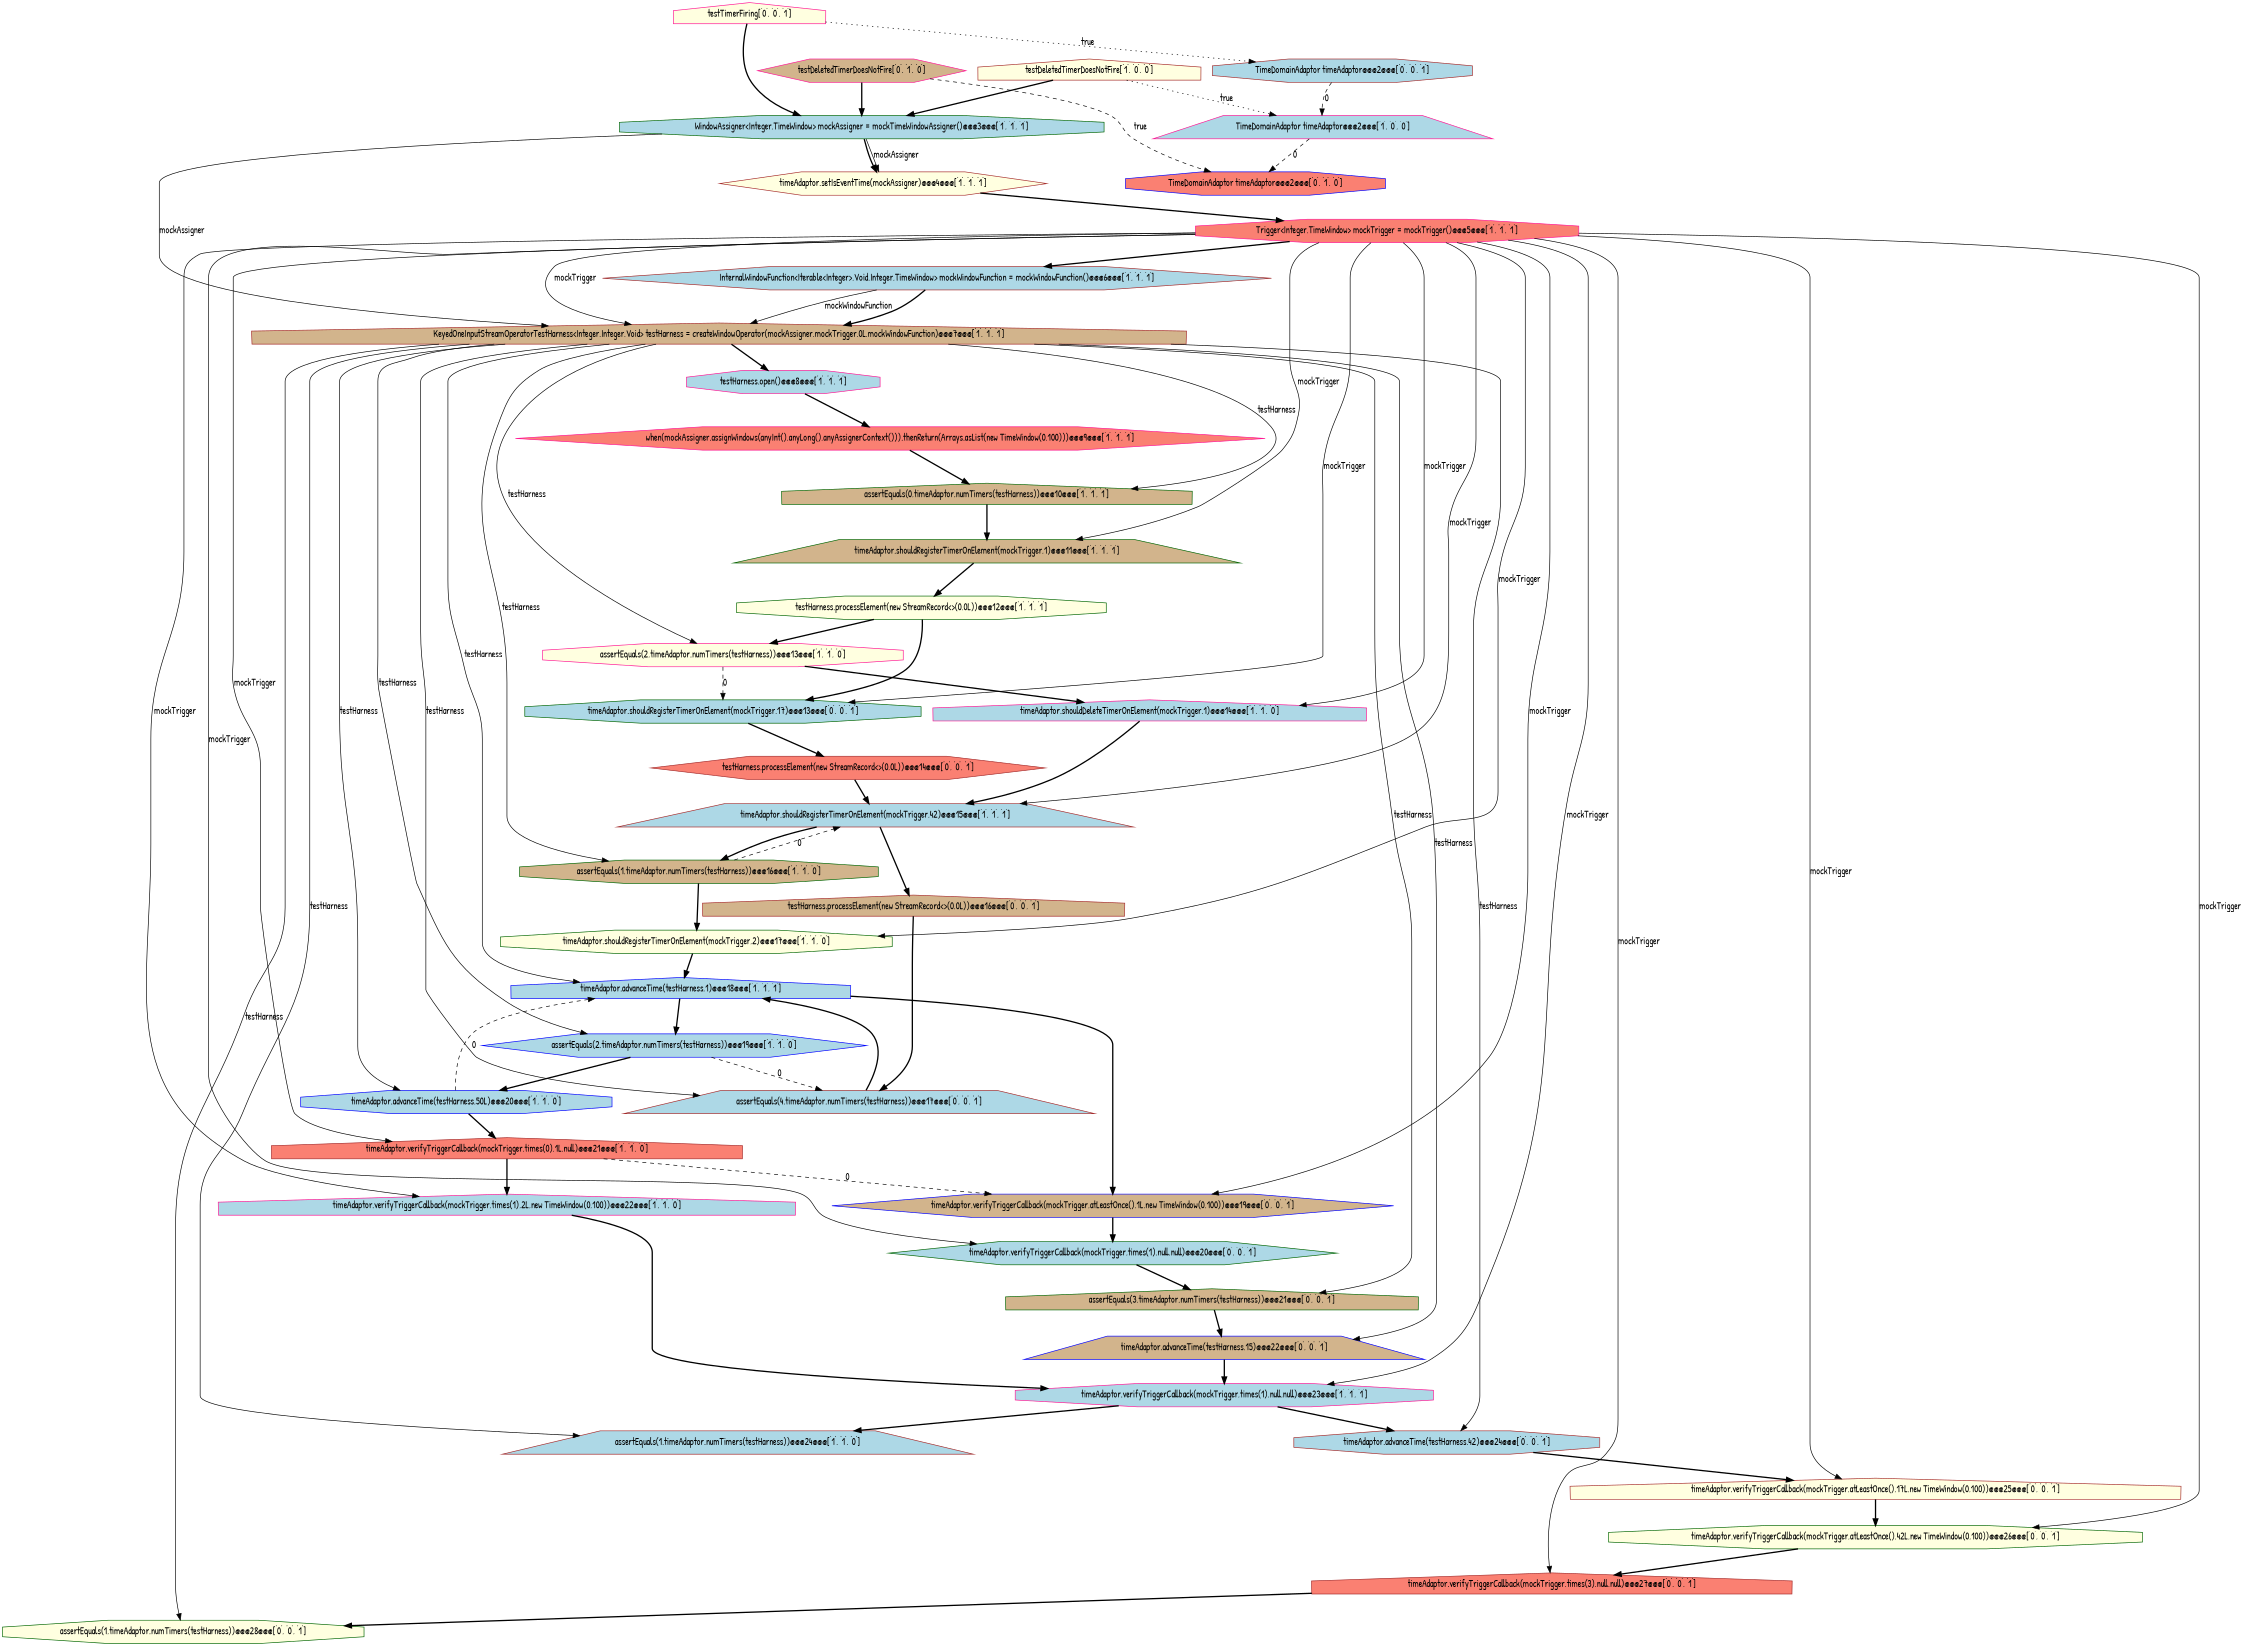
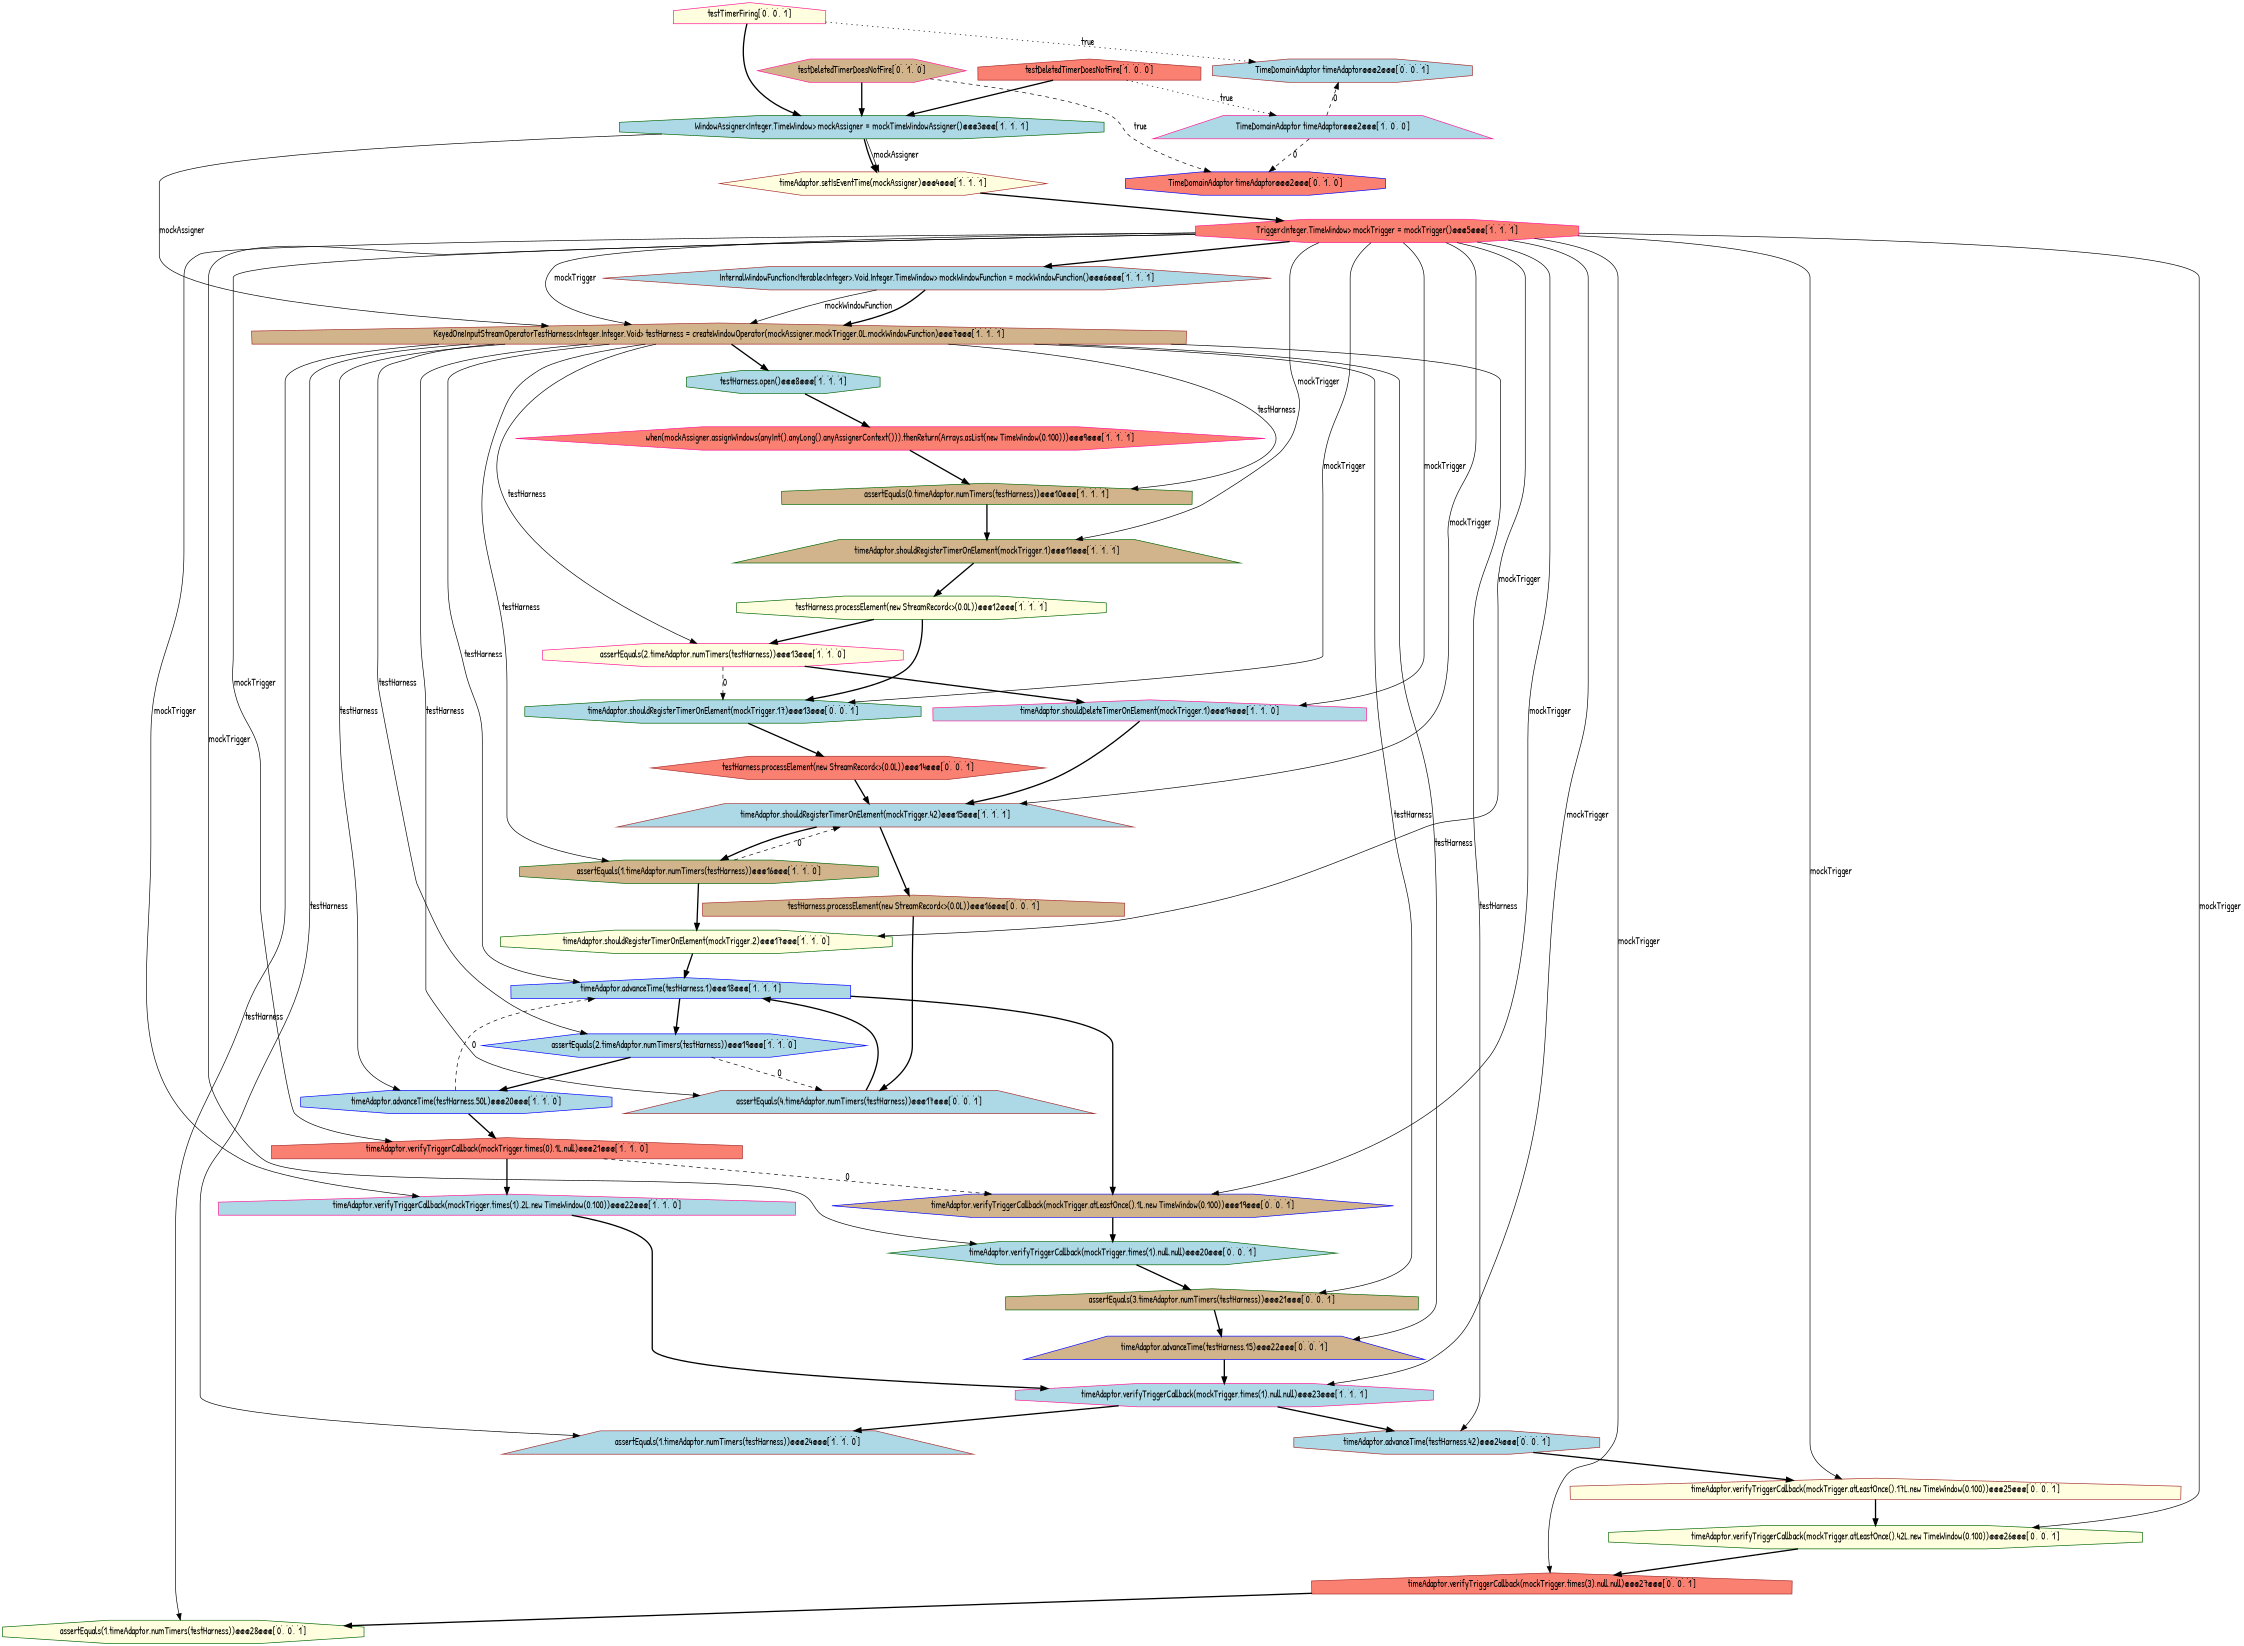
node "testDeletedTimerDoesNotFire['1', '0', '0']": fillcolor lightyellow -> salmon
edge "TimeDomainAdaptor timeAdaptor@@@2@@@['0', '0', '1']" -> "TimeDomainAdaptor timeAdaptor@@@2@@@['1', '0', '0']": reversed
node "testHarness.open()@@@8@@@['1', '1', '1']": color deeppink -> darkgreen
